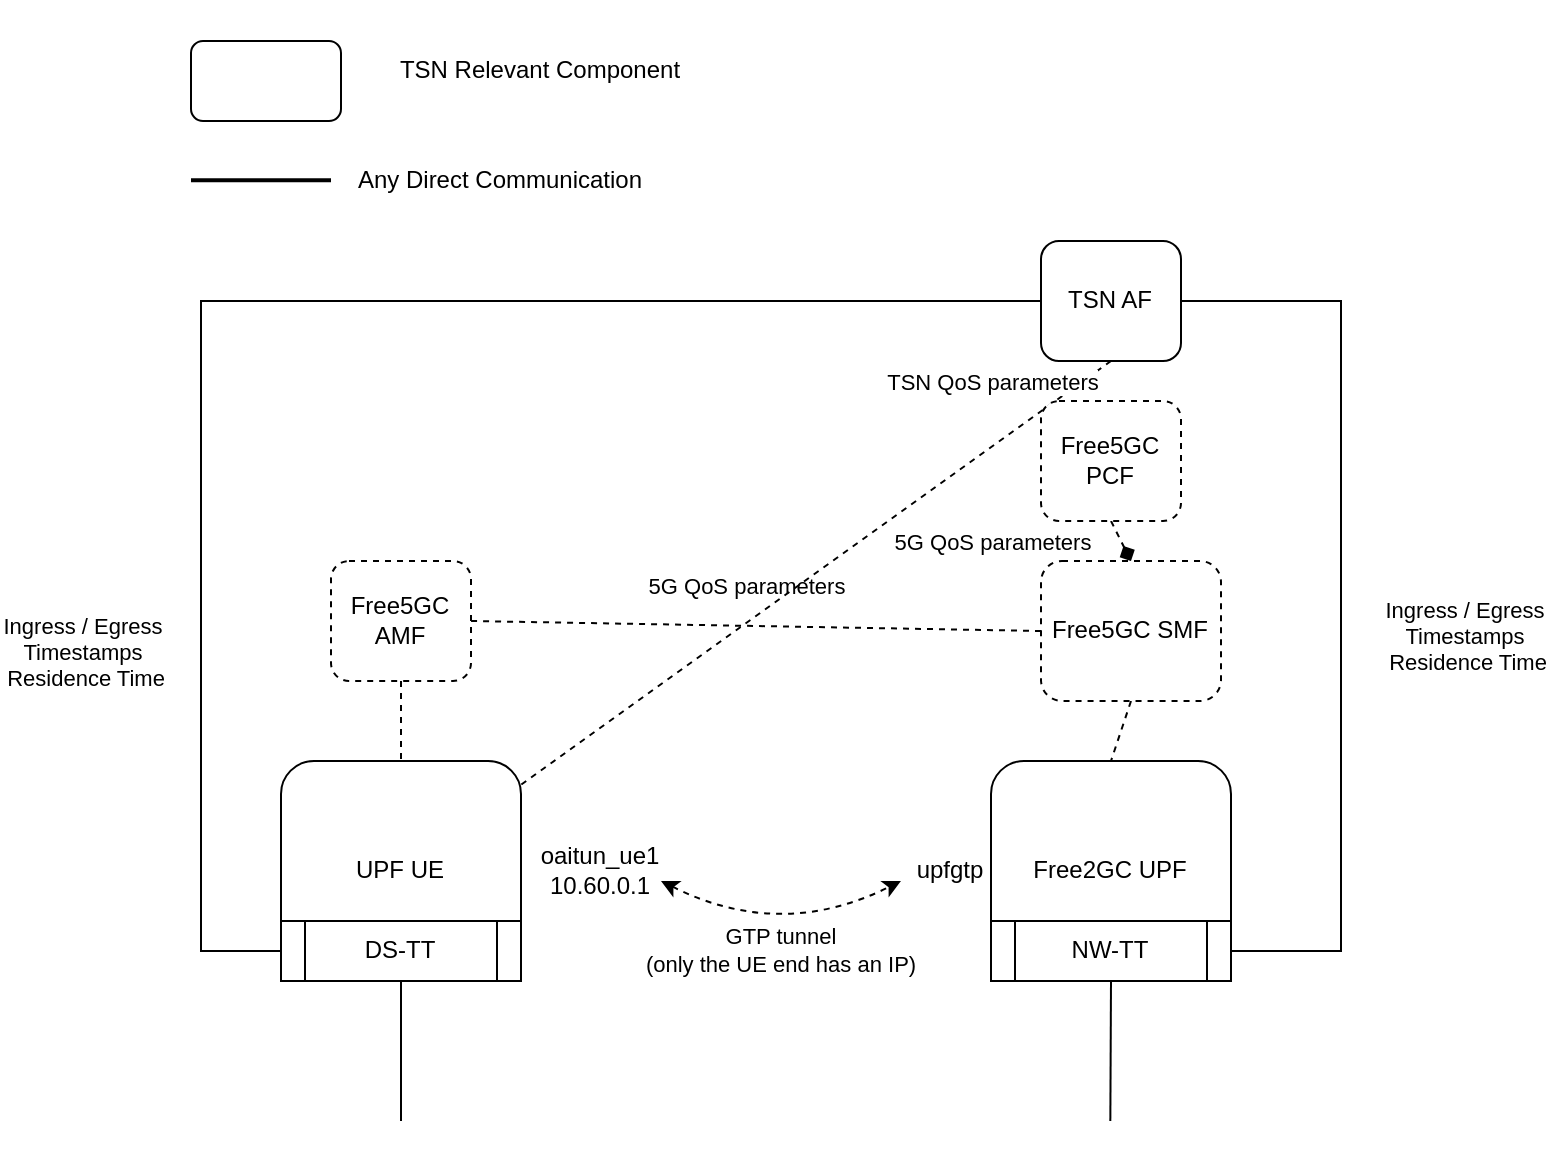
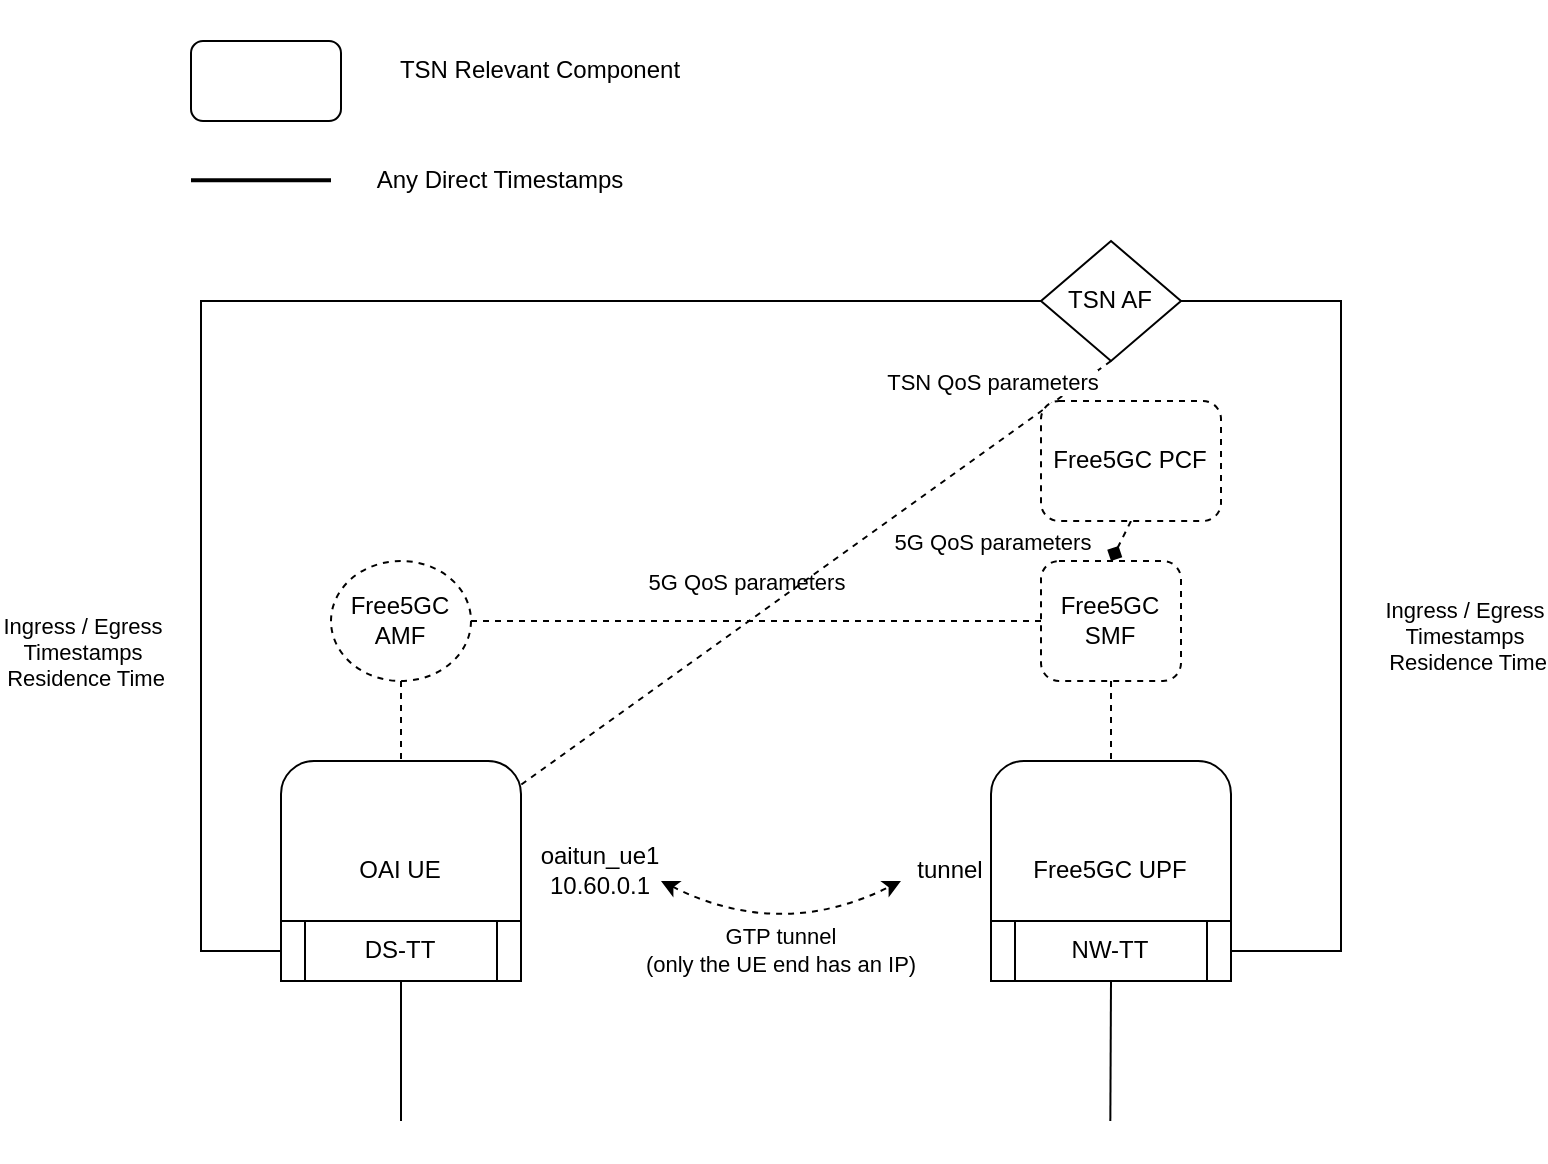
node "Any Direct Communication": label "Any Direct Communication" -> "Any Direct Timestamps"
node "TSN AF": shape rounded rectangle -> diamond
node "Free5GC PCF": size 140x120 -> 180x120
node "Free5GC AMF": shape rounded rectangle -> ellipse
node "Free5GC SMF": size 180x140 -> 140x120
node "UPF UE": label "UPF UE" -> "OAI UE"
node "upfgtp": label "upfgtp" -> "tunnel"
node "Free2GC UPF": label "Free2GC UPF" -> "Free5GC UPF"
